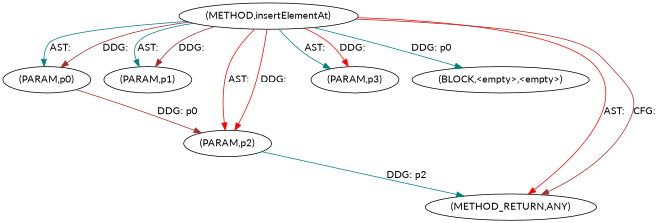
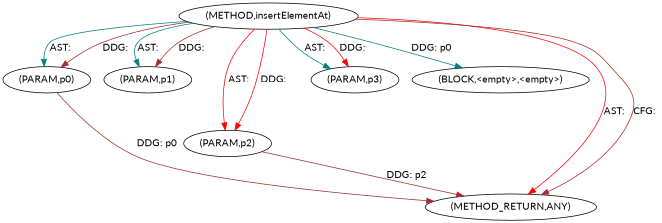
edge "(PARAM,p0)" -> "(PARAM,p2)": now "(PARAM,p0)" -> "(METHOD_RETURN,ANY)"
edge "(PARAM,p2)" -> "(METHOD_RETURN,ANY)": color teal -> brown
